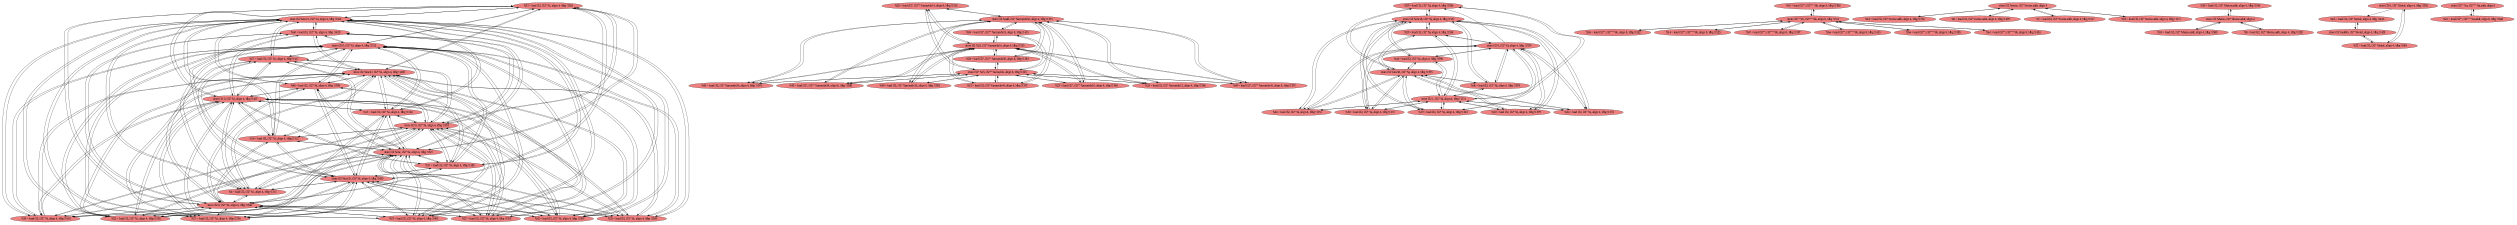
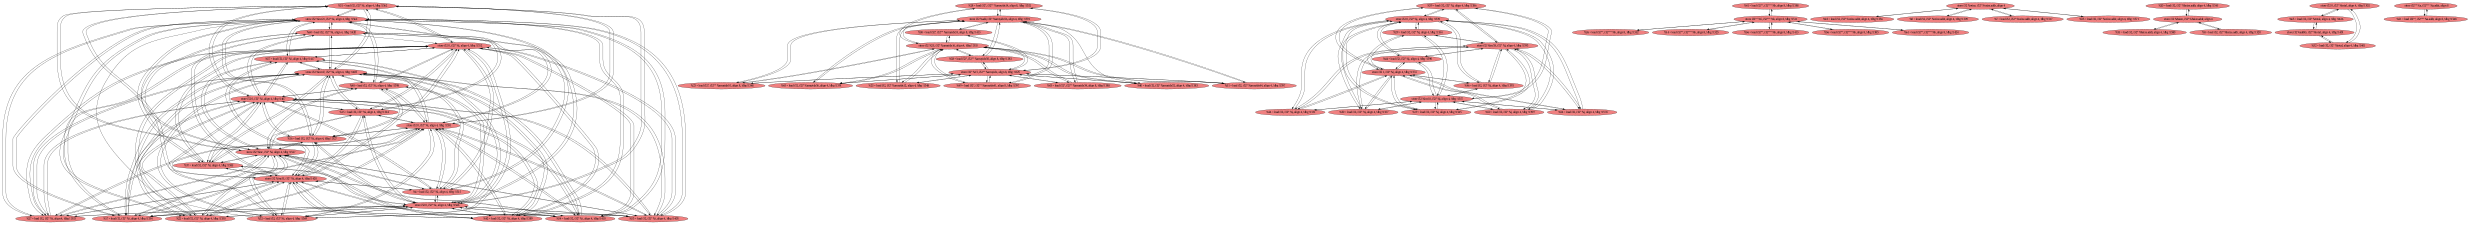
edge "%39 = load i32, i32* %j, align 4, !dbg !1386" -> "store i32 0, i32* %j, align 4, !dbg !1339": added
edge "%63 = load i32, i32* %total, align 4, !dbg !1426" -> "store i32 0, i32* %total, align 4, !dbg !1302": added
node "%47 = load i32**, i32*** %b, align 8, !dbg !1397": removed
edge "store i32 0, i32* %i, align 4, !dbg !1312" -> "%60 = load i32, i32* %i, align 4, !dbg !1420": removed
edge "%40 = load i32, i32* %arrayidx32, align 4, !dbg !1383" -> "store i32 %add, i32* %arrayidx36, align 4, !dbg !1391": removed
edge "store i32 %inc21, i32* %i, align 4, !dbg !1362" -> "%32 = load i32, i32* %i, align 4, !dbg !1369": removed
